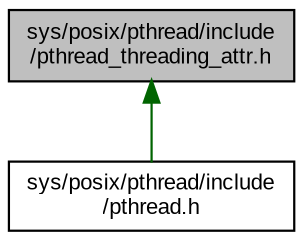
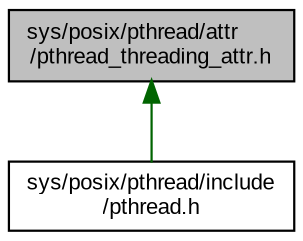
node "sys/posix/pthread/include /pthread_threading_attr.h": label "sys/posix/pthread/include /pthread_threading_attr.h" -> "sys/posix/pthread/attr /pthread_threading_attr.h"
